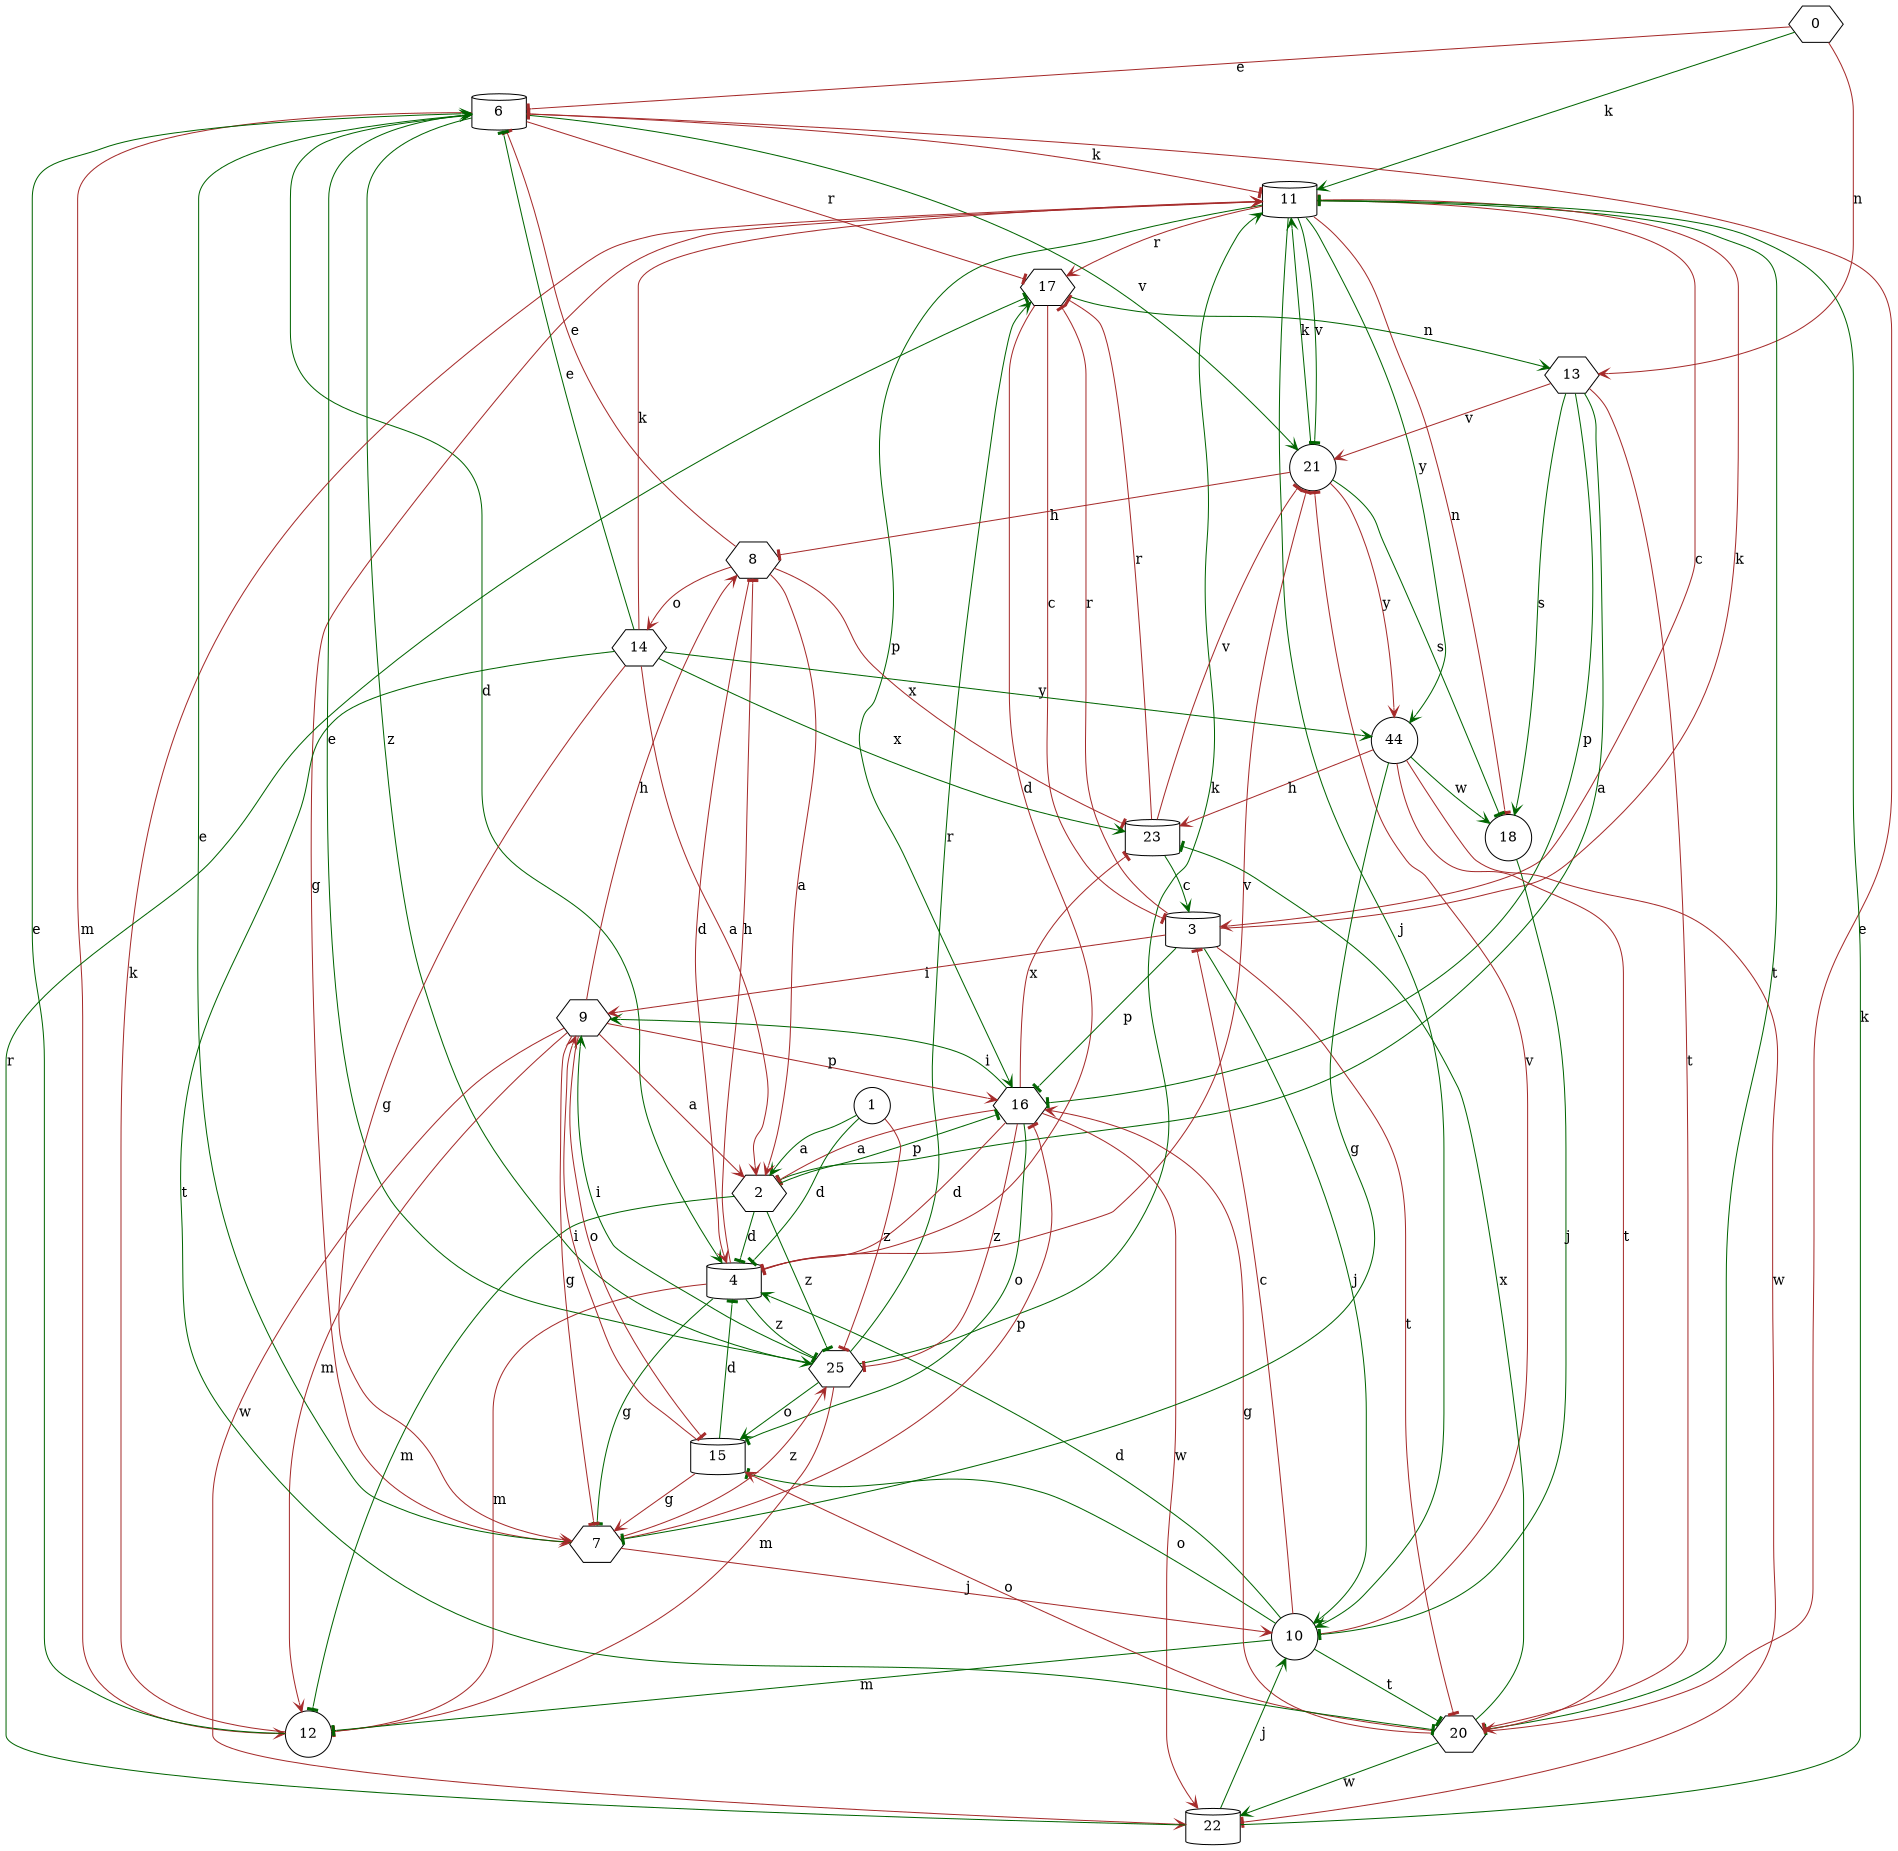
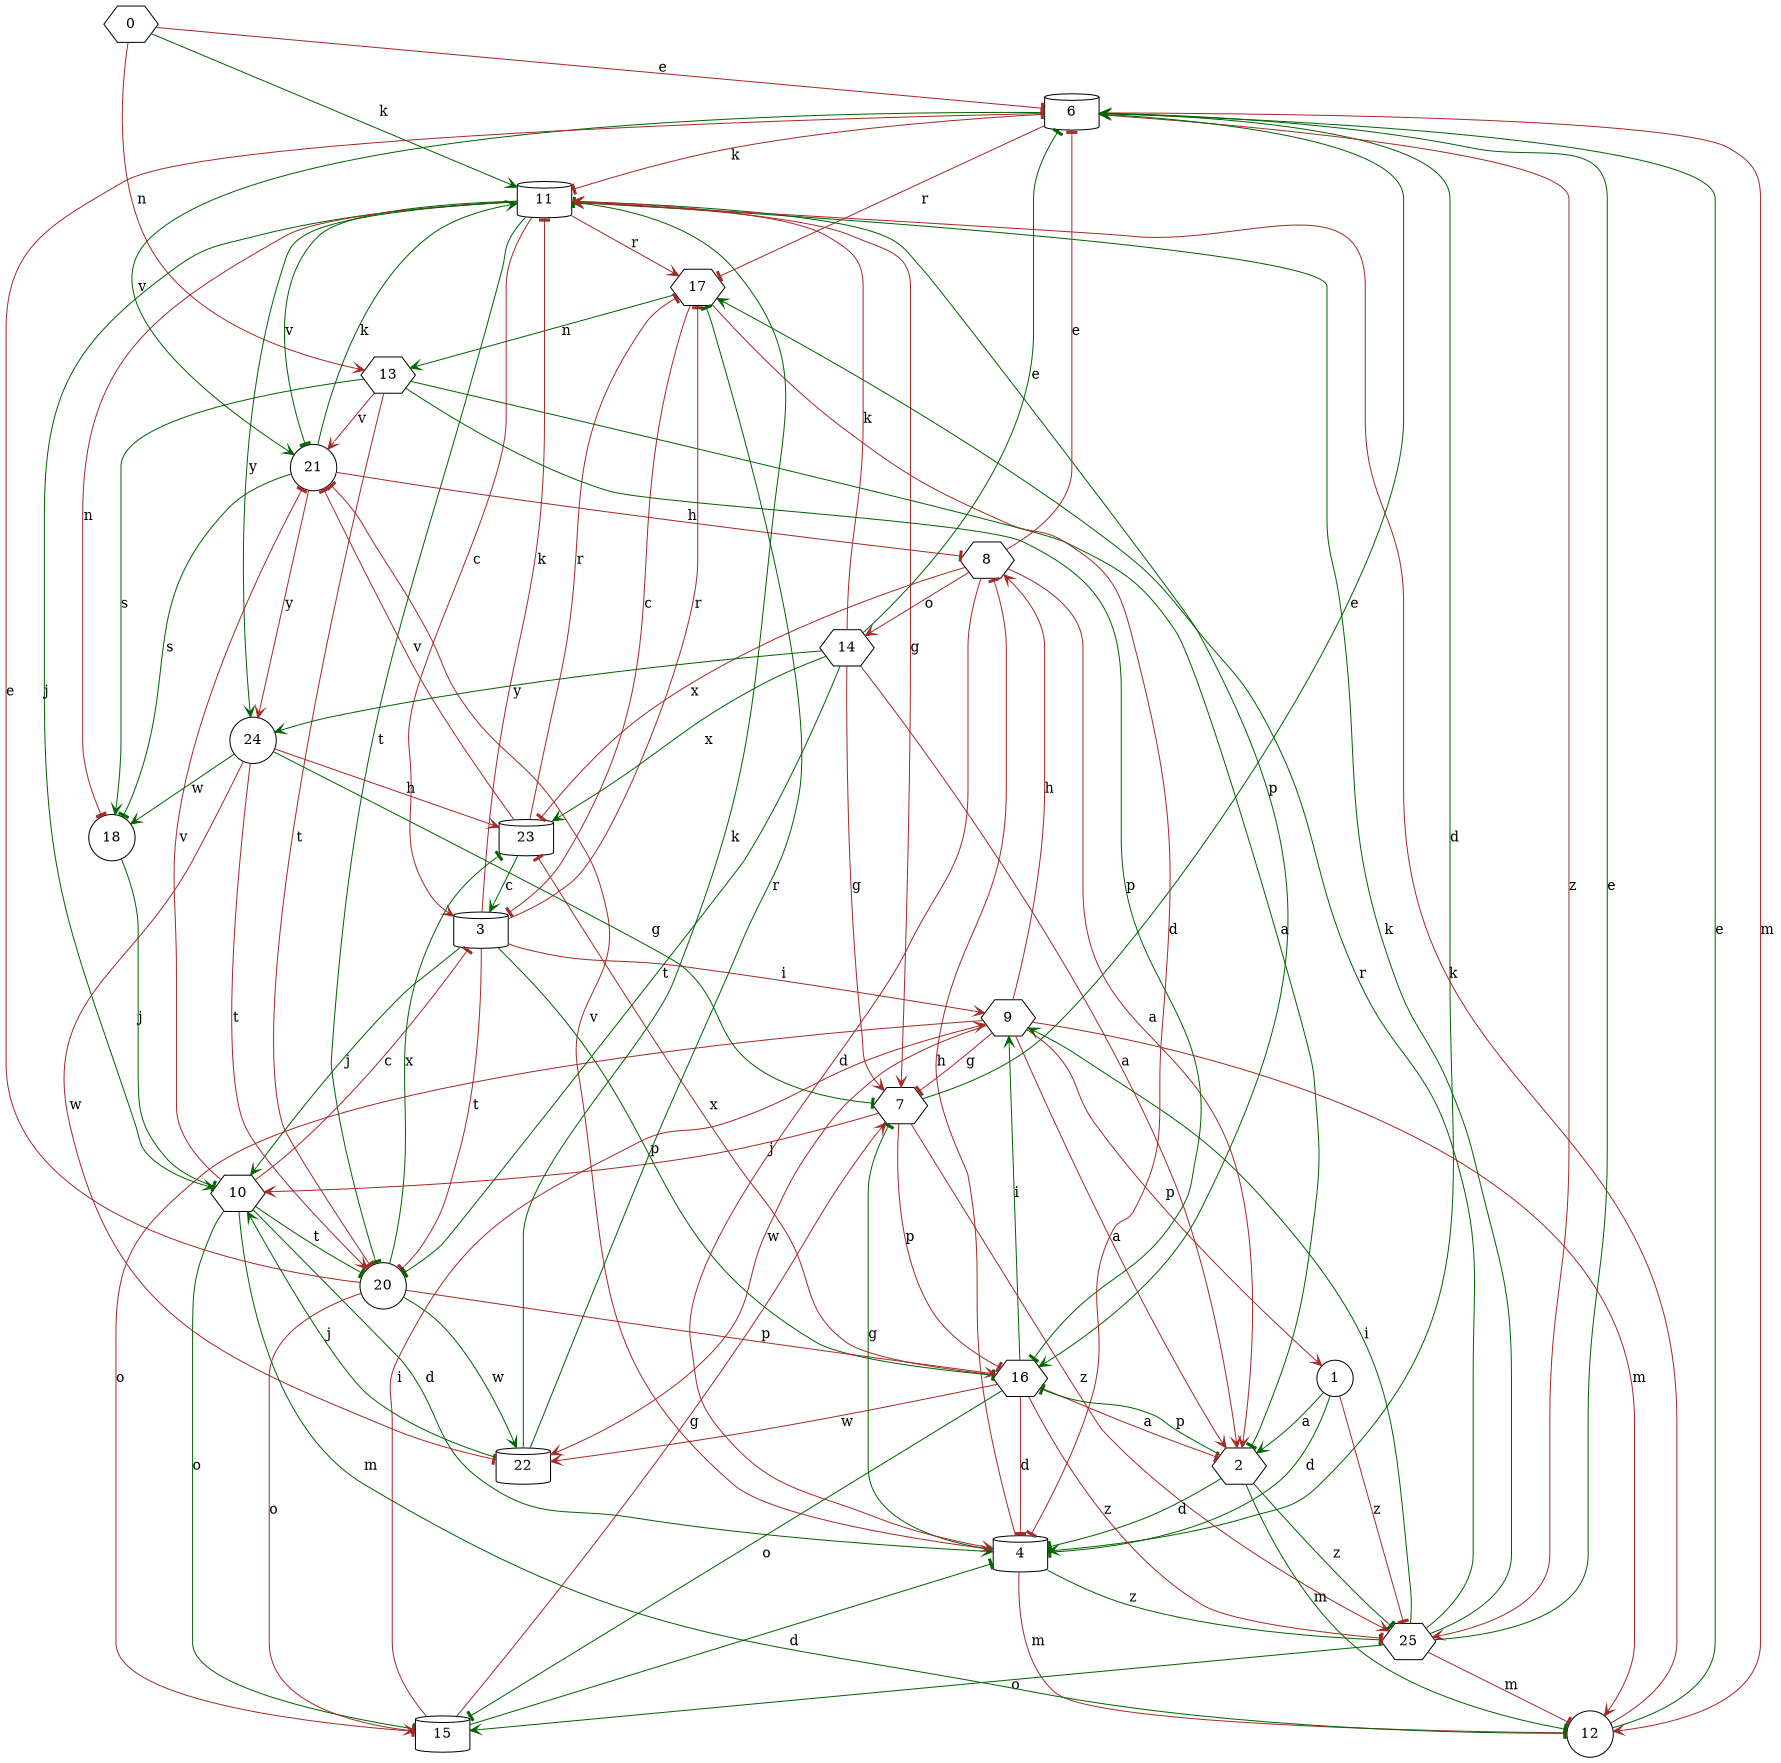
node "44": label "44" -> "24"
edge "6" -> "25": color darkgreen -> brown
edge "9" -> "16": now "9" -> "1"
edge "20" -> "16": label "g" -> "p"
node "10": shape circle -> hexagon
node "20": shape hexagon -> circle
